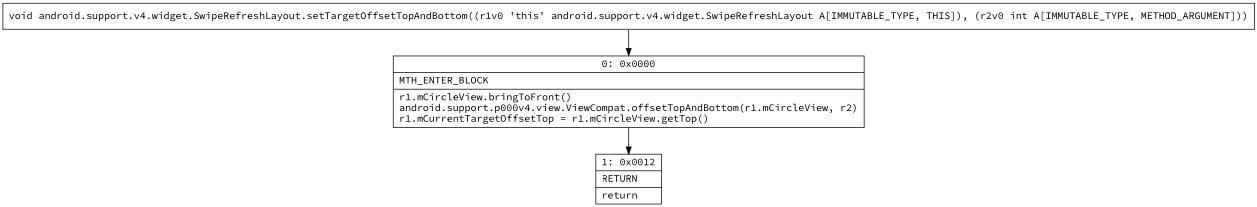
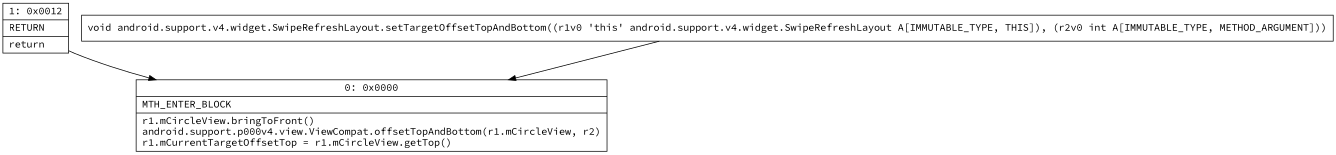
edge "0: 0x0000" -> "1: 0x0012": reversed
